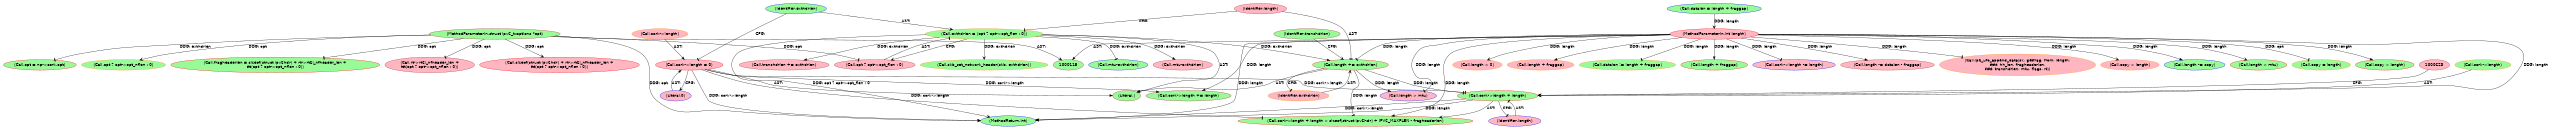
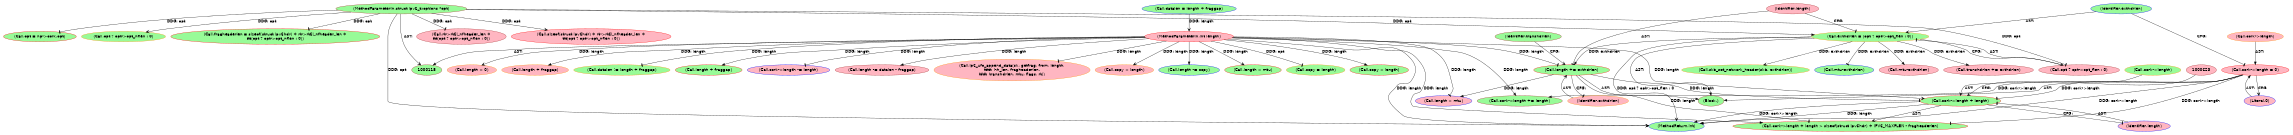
edge "(MethodParameterIn,struct ipv6_txoptions *opt)" -> "(Call,exthdrlen = (opt ? opt->opt_flen : 0))": added, label "DDG: opt"
edge "(MethodParameterIn,struct ipv6_txoptions *opt)" -> "(Call,opt = np->cork.opt)": label "DDG: exthdrlen" -> "DDG: opt"
node "(Literal,)": label "(Literal,)" -> "(Block,)"
